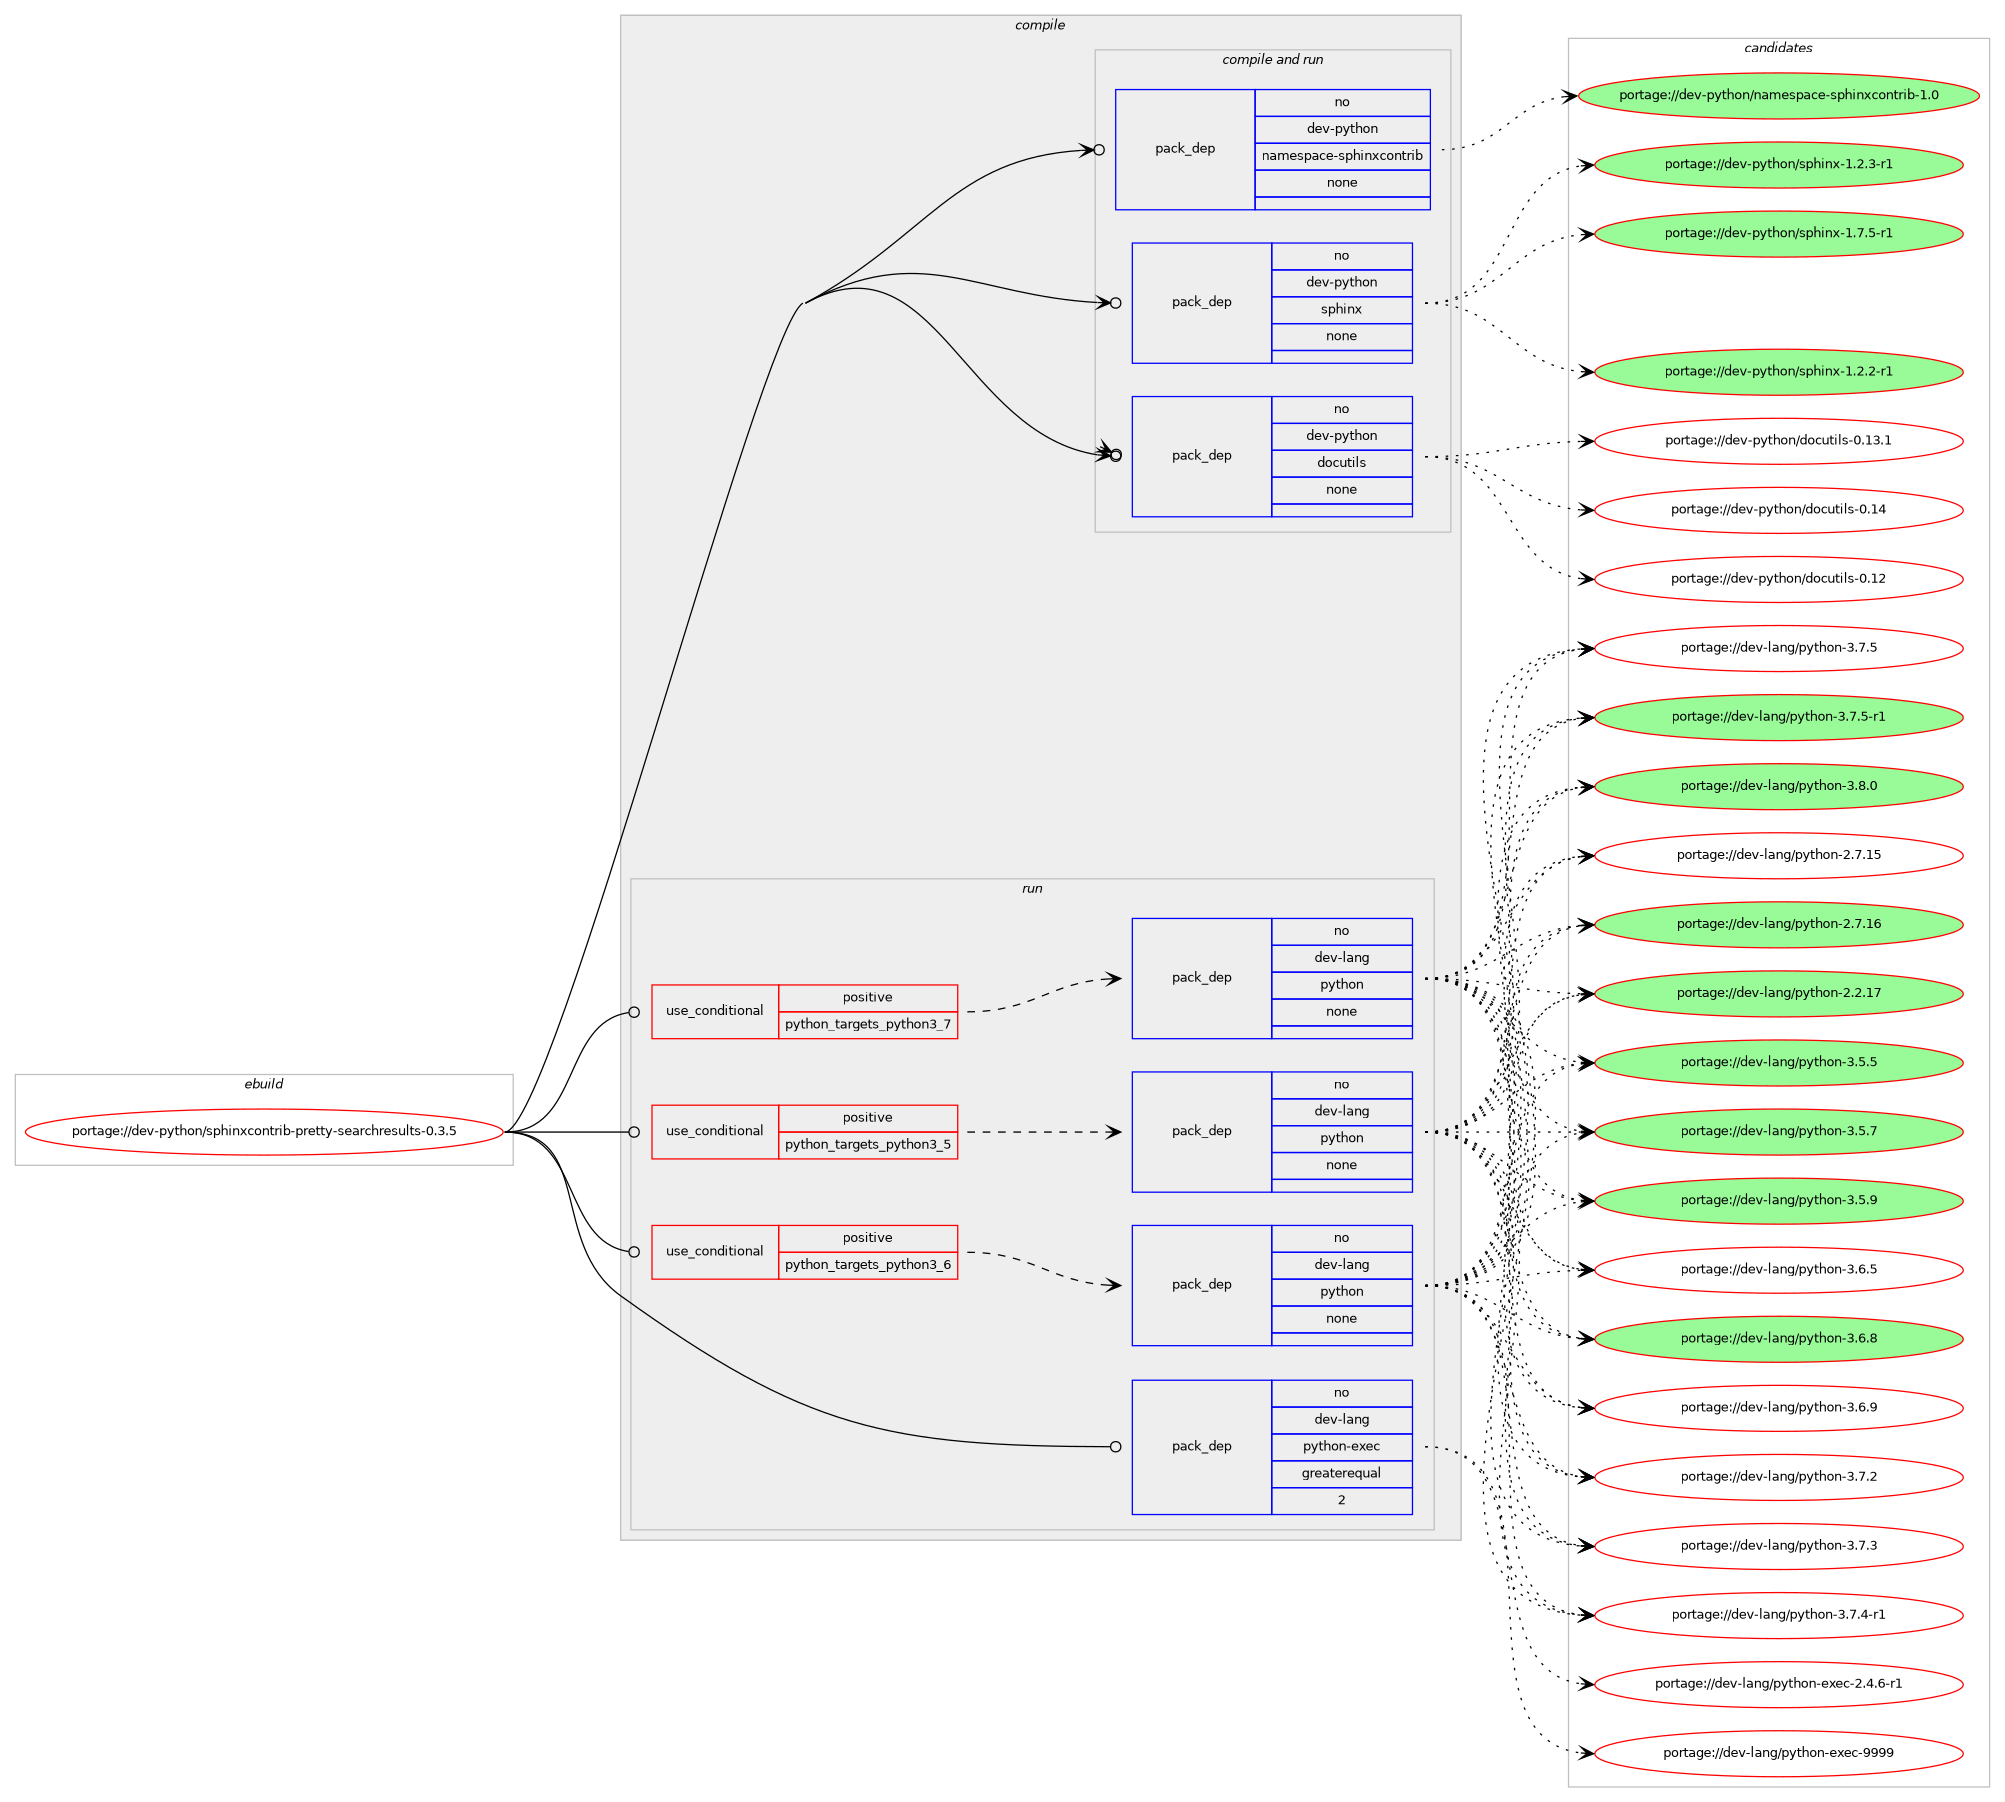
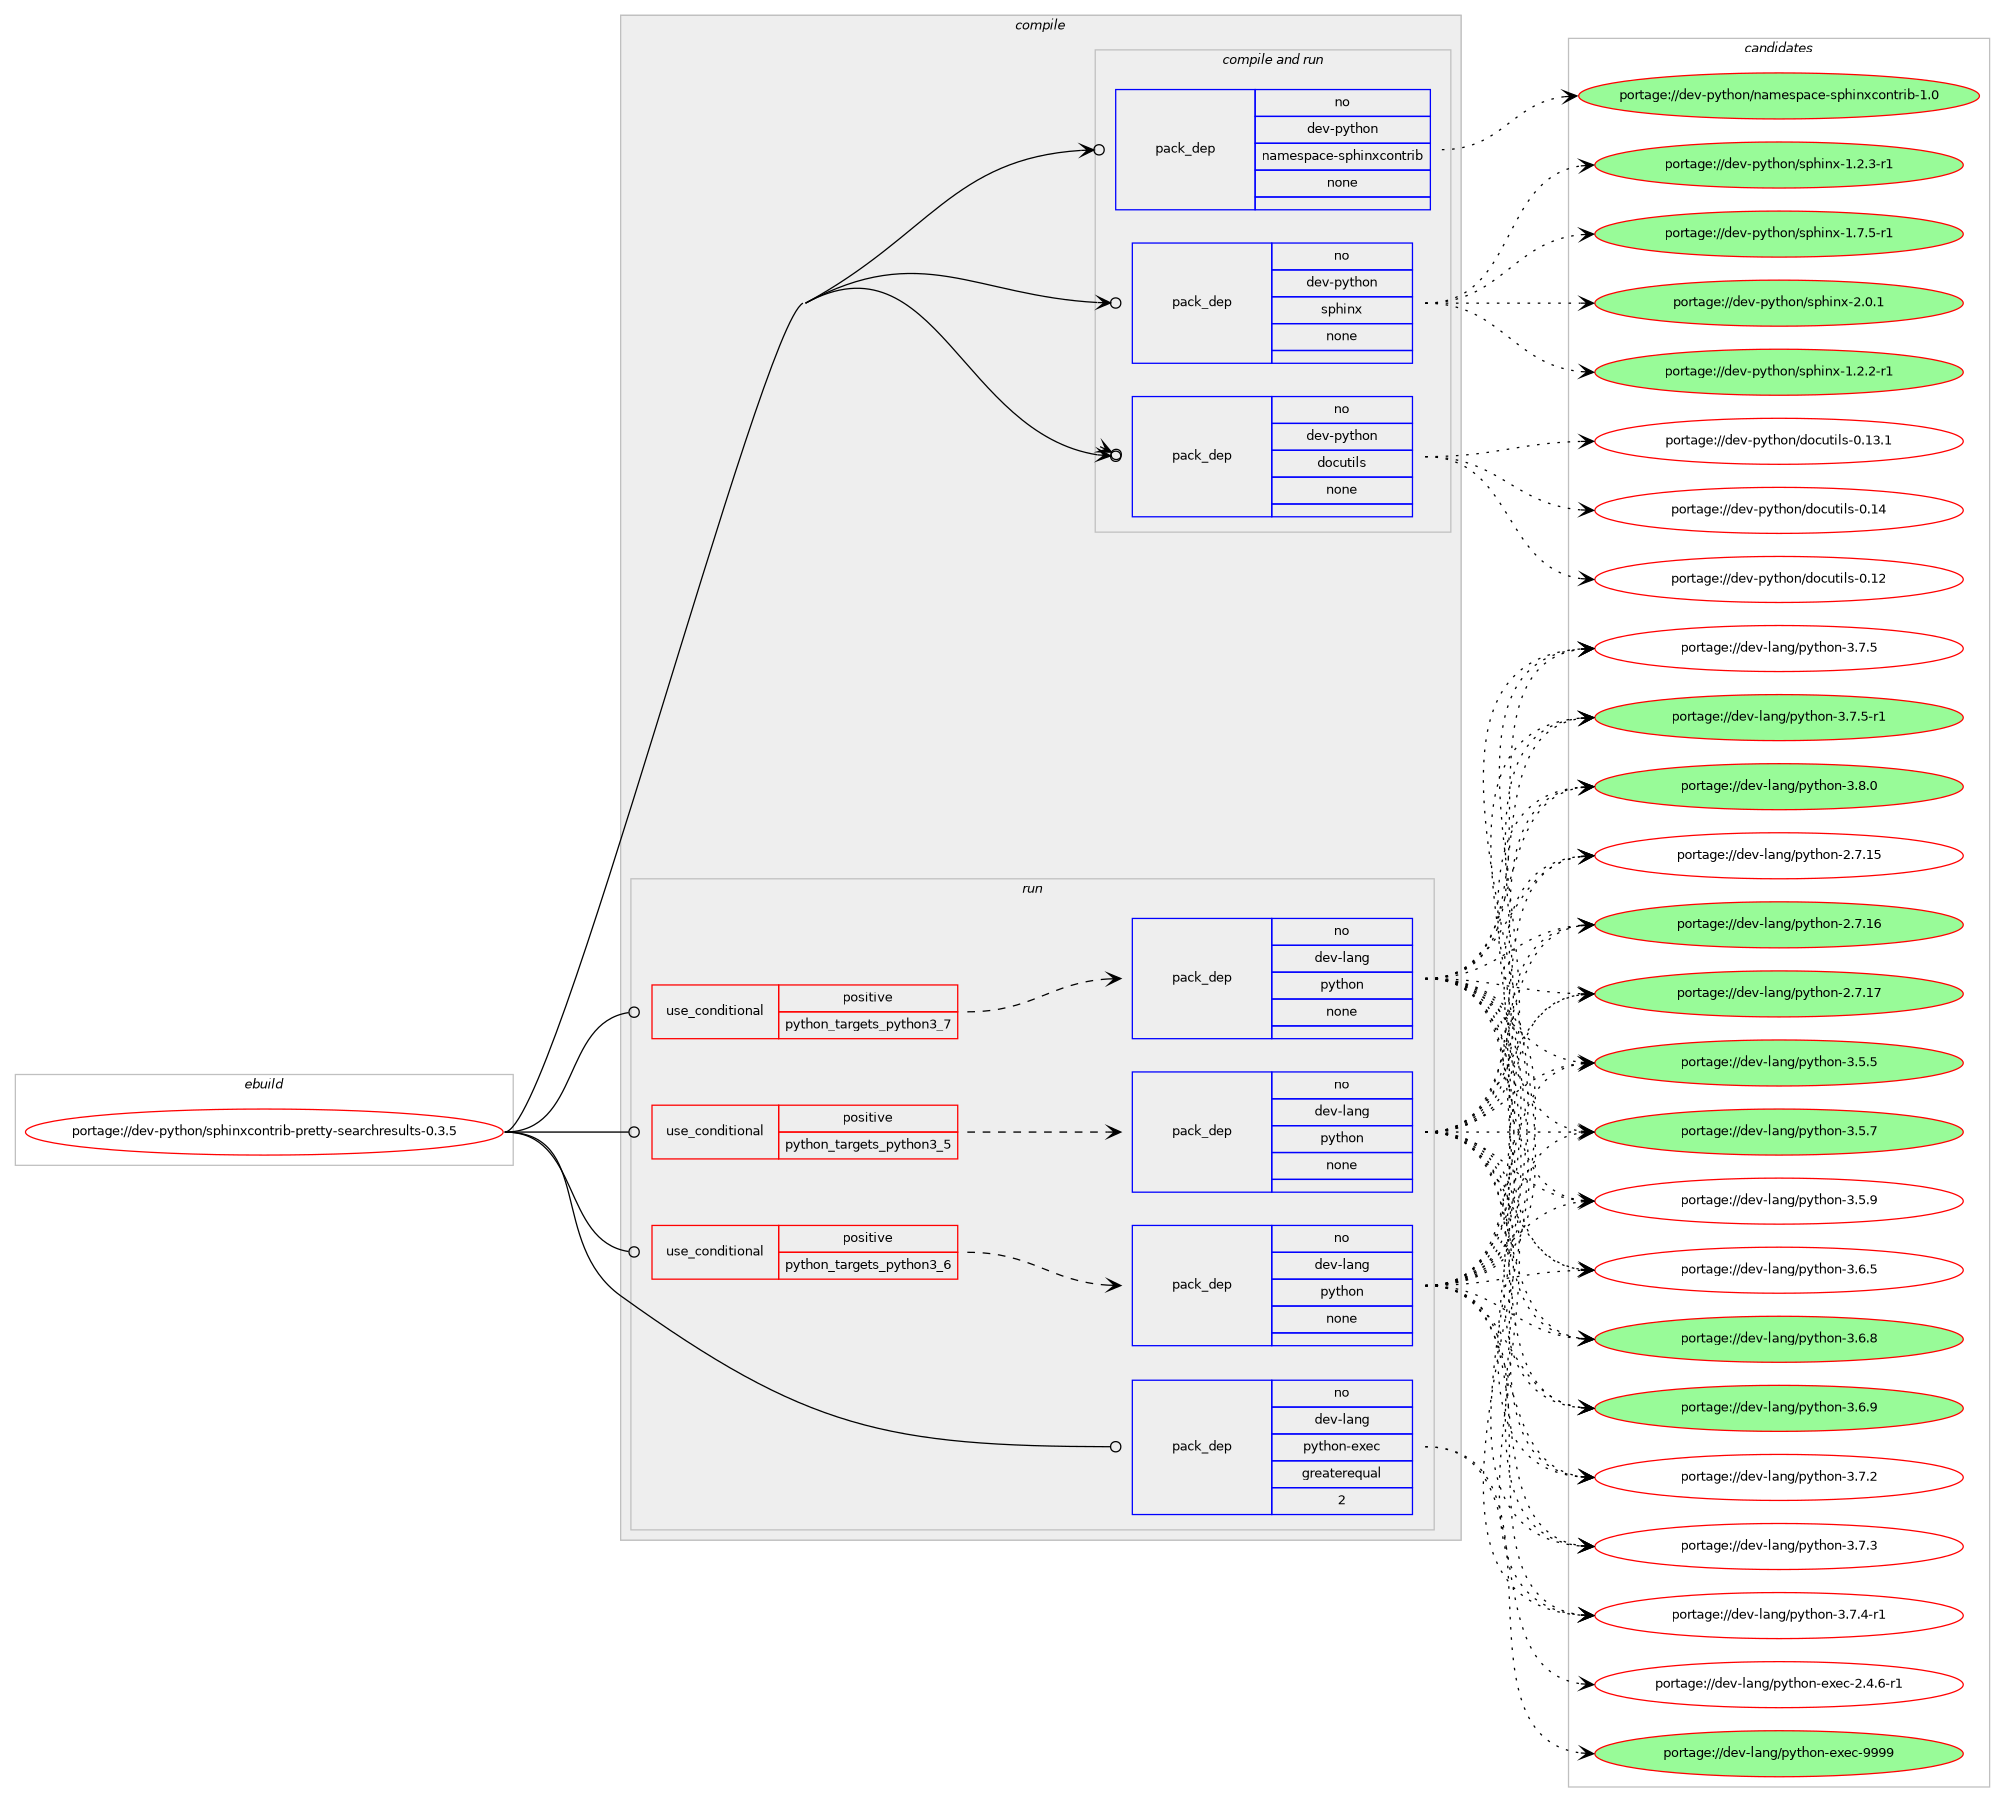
node "portage://dev-python/sphinx-2.0.1": added
node "portage://dev-lang/python-2.2.17": label "portage://dev-lang/python-2.2.17" -> "portage://dev-lang/python-2.7.17"
node "portage://dev-lang/python-3.5.9": fillcolor palegreen -> white
node "portage://dev-lang/python-3.6.9": fillcolor white -> palegreen
node "portage://dev-lang/python-exec-9999": fillcolor white -> palegreen
